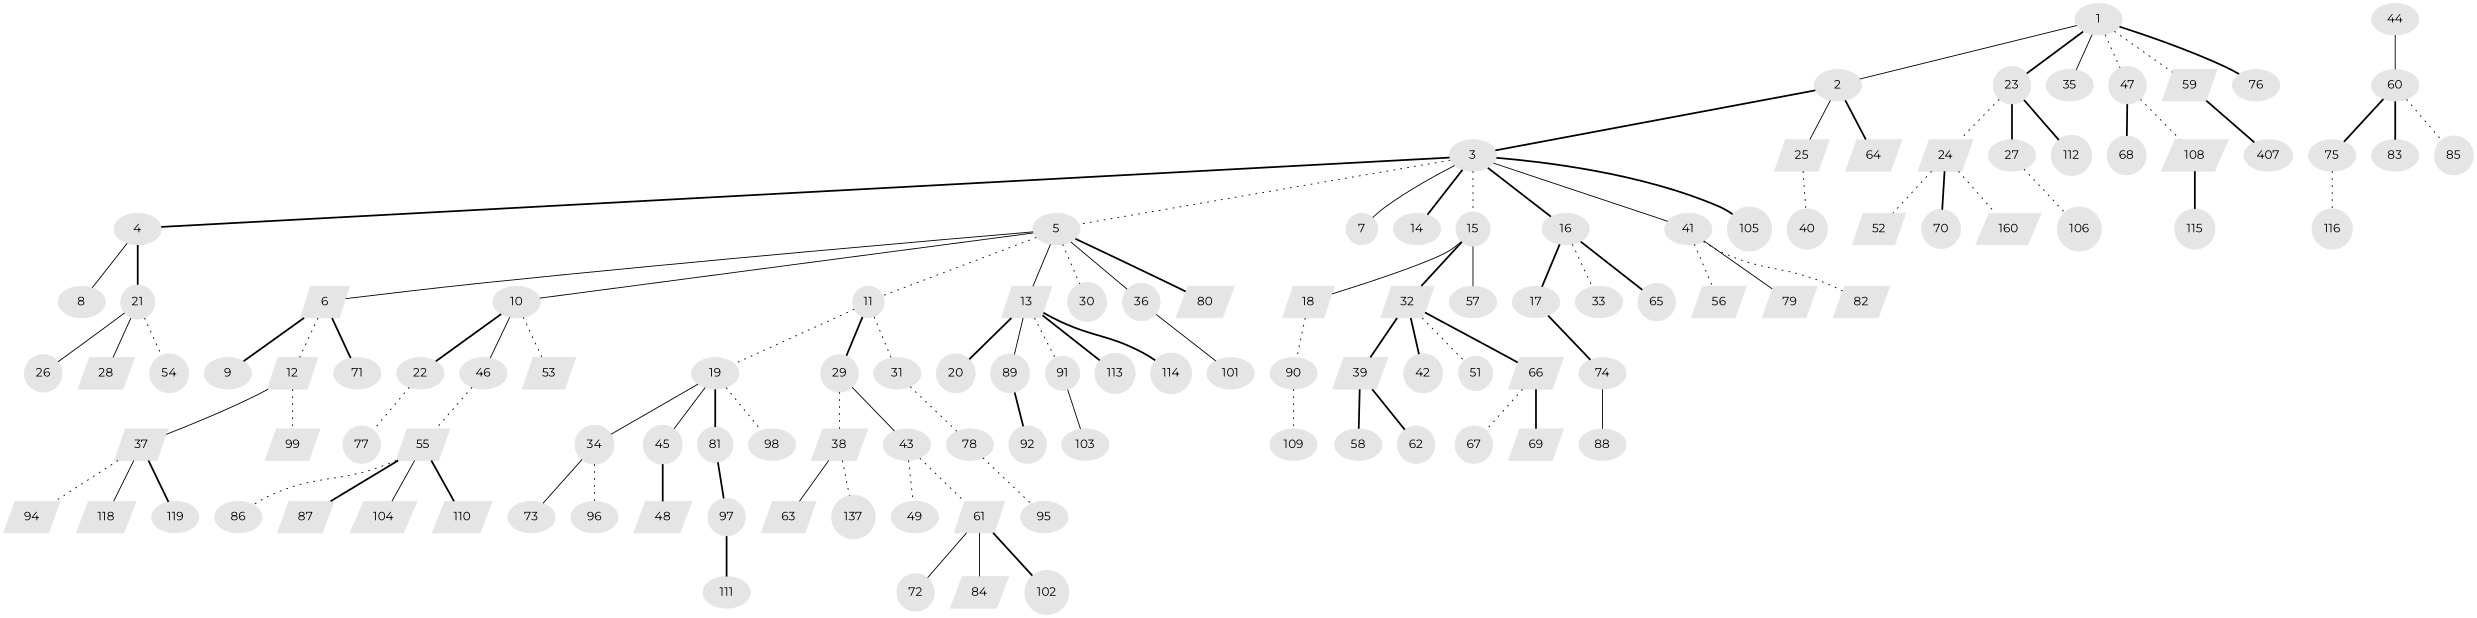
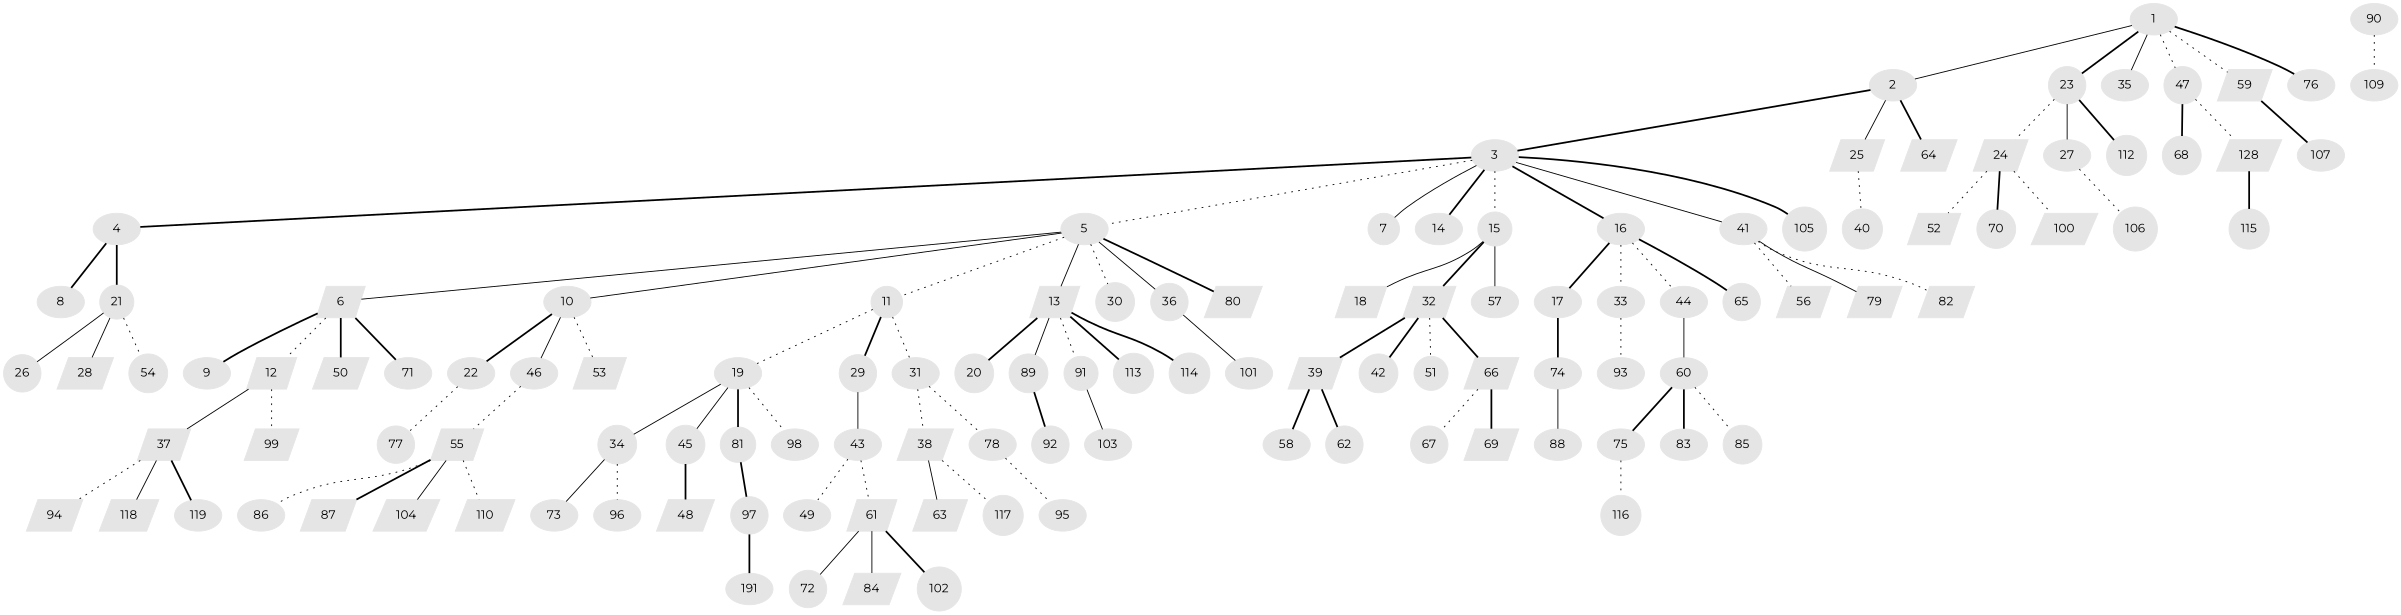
edge "23" -- "27": style bold -> solid
node "108": label "108" -> "128"
node "407": label "407" -> "107"
node "160": label "160" -> "100"
edge "4" -- "8": style solid -> bold
edge "16" -- "44": added
edge "18" -- "90": removed
node "50": added
node "93": added
edge "29" -- "38": now "31" -- "38"
edge "55" -- "110": style bold -> dotted
node "137": label "137" -> "117"
node "111": label "111" -> "191"
